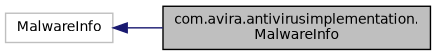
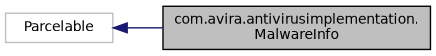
node "MalwareInfo": label "MalwareInfo" -> "Parcelable"
